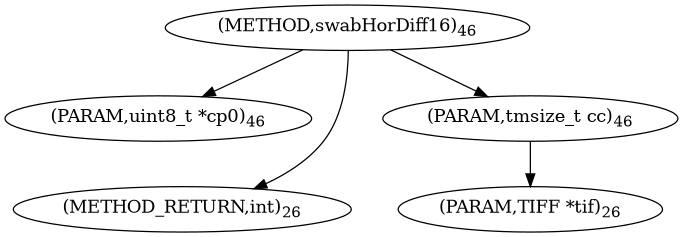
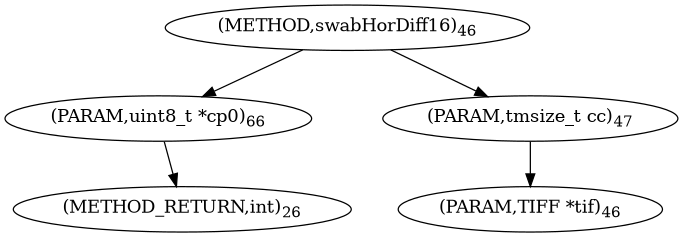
node "(PARAM,uint8_t *cp0)": text "46" -> "66"
node "(PARAM,tmsize_t cc)": text "46" -> "47"
edge "(METHOD,swabHorDiff16)" -> "(METHOD_RETURN,int)": now "(PARAM,uint8_t *cp0)" -> "(METHOD_RETURN,int)"
node "(PARAM,TIFF *tif)": text "26" -> "46"
